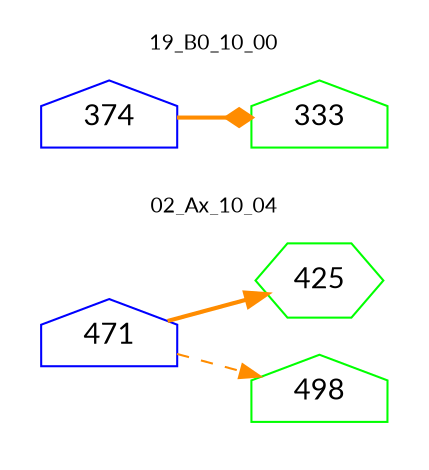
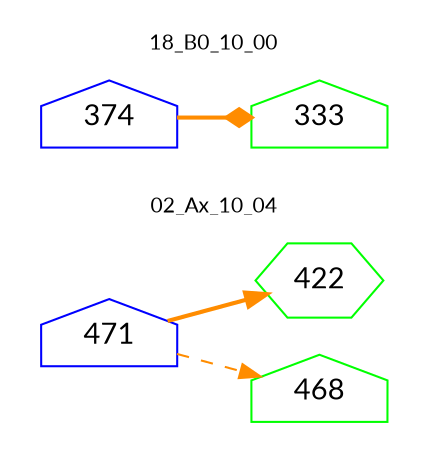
cluster "19_B0_10_00": label "19_B0_10_00" -> "18_B0_10_00"
node "425": label "425" -> "422"
node "498": label "498" -> "468"
